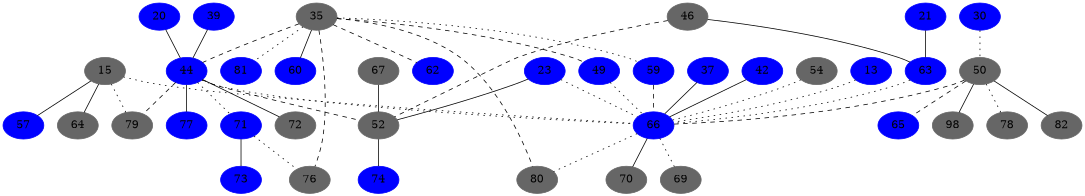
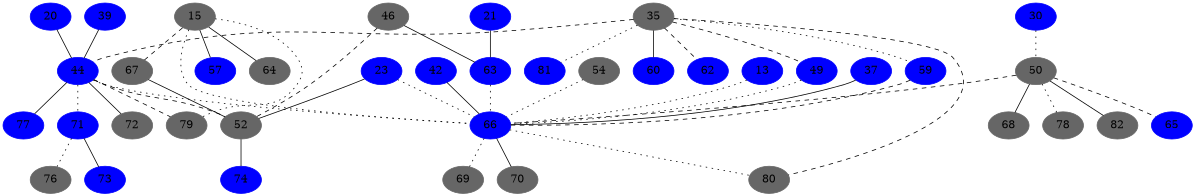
edge "15" -- "67": added
edge "35" -- "76": removed
node "98": label "98" -> "68"
